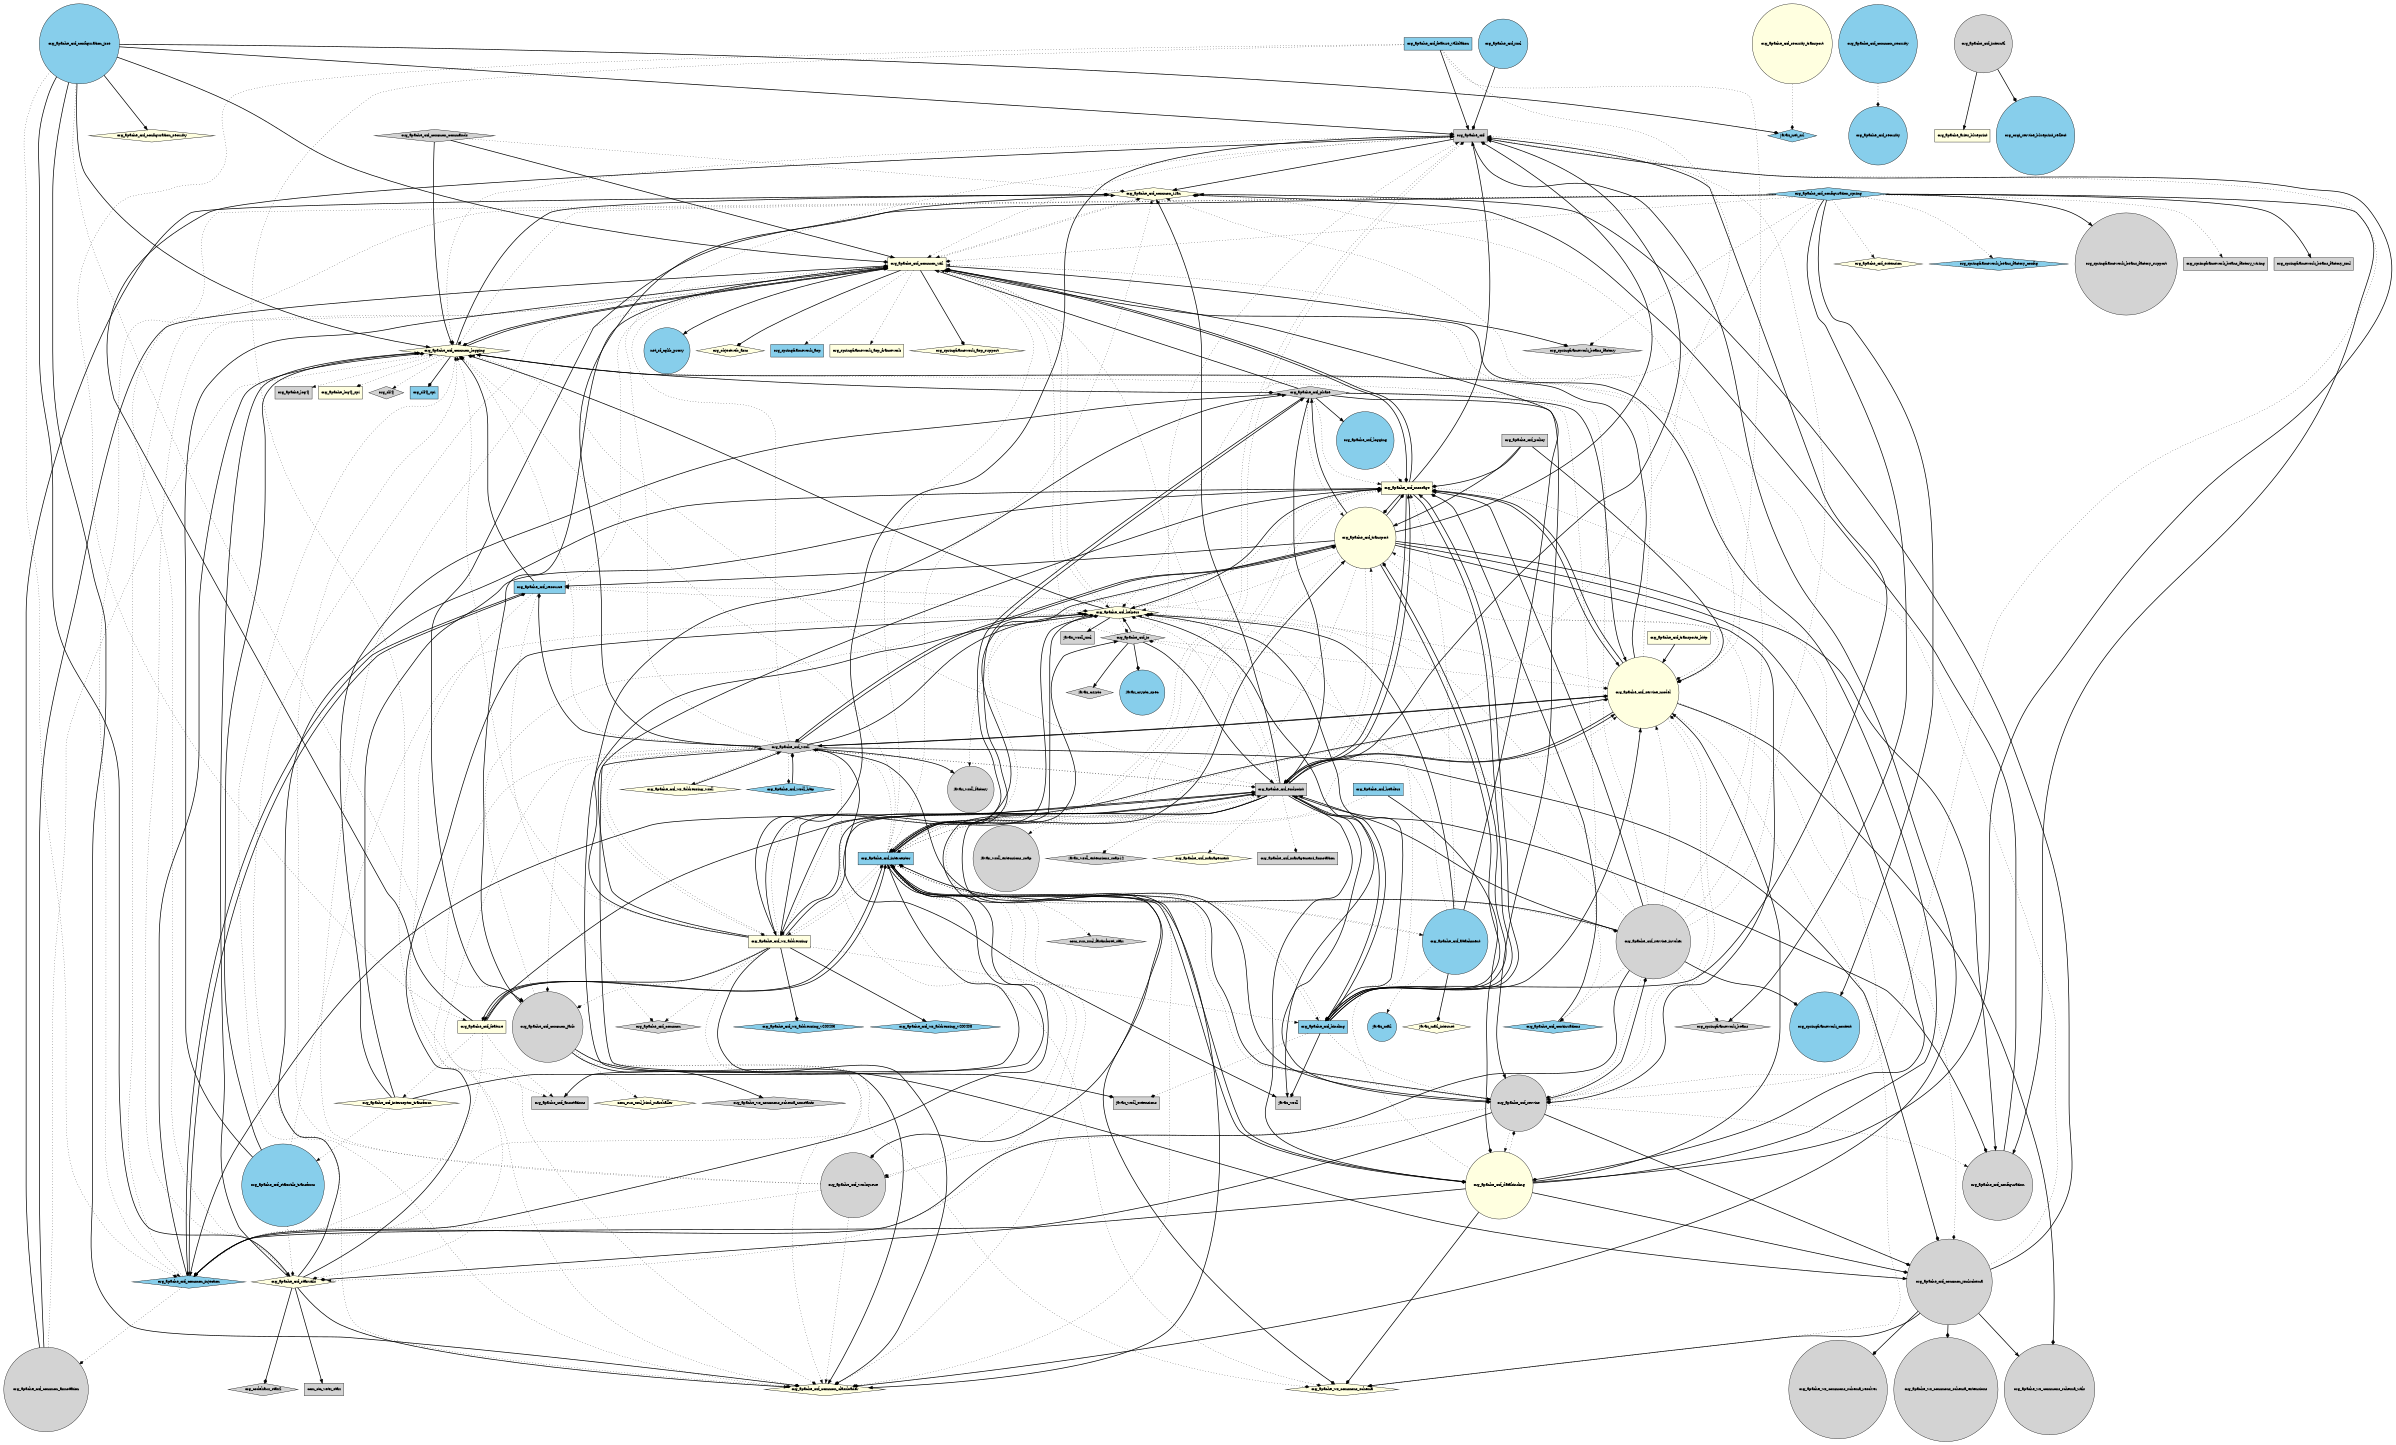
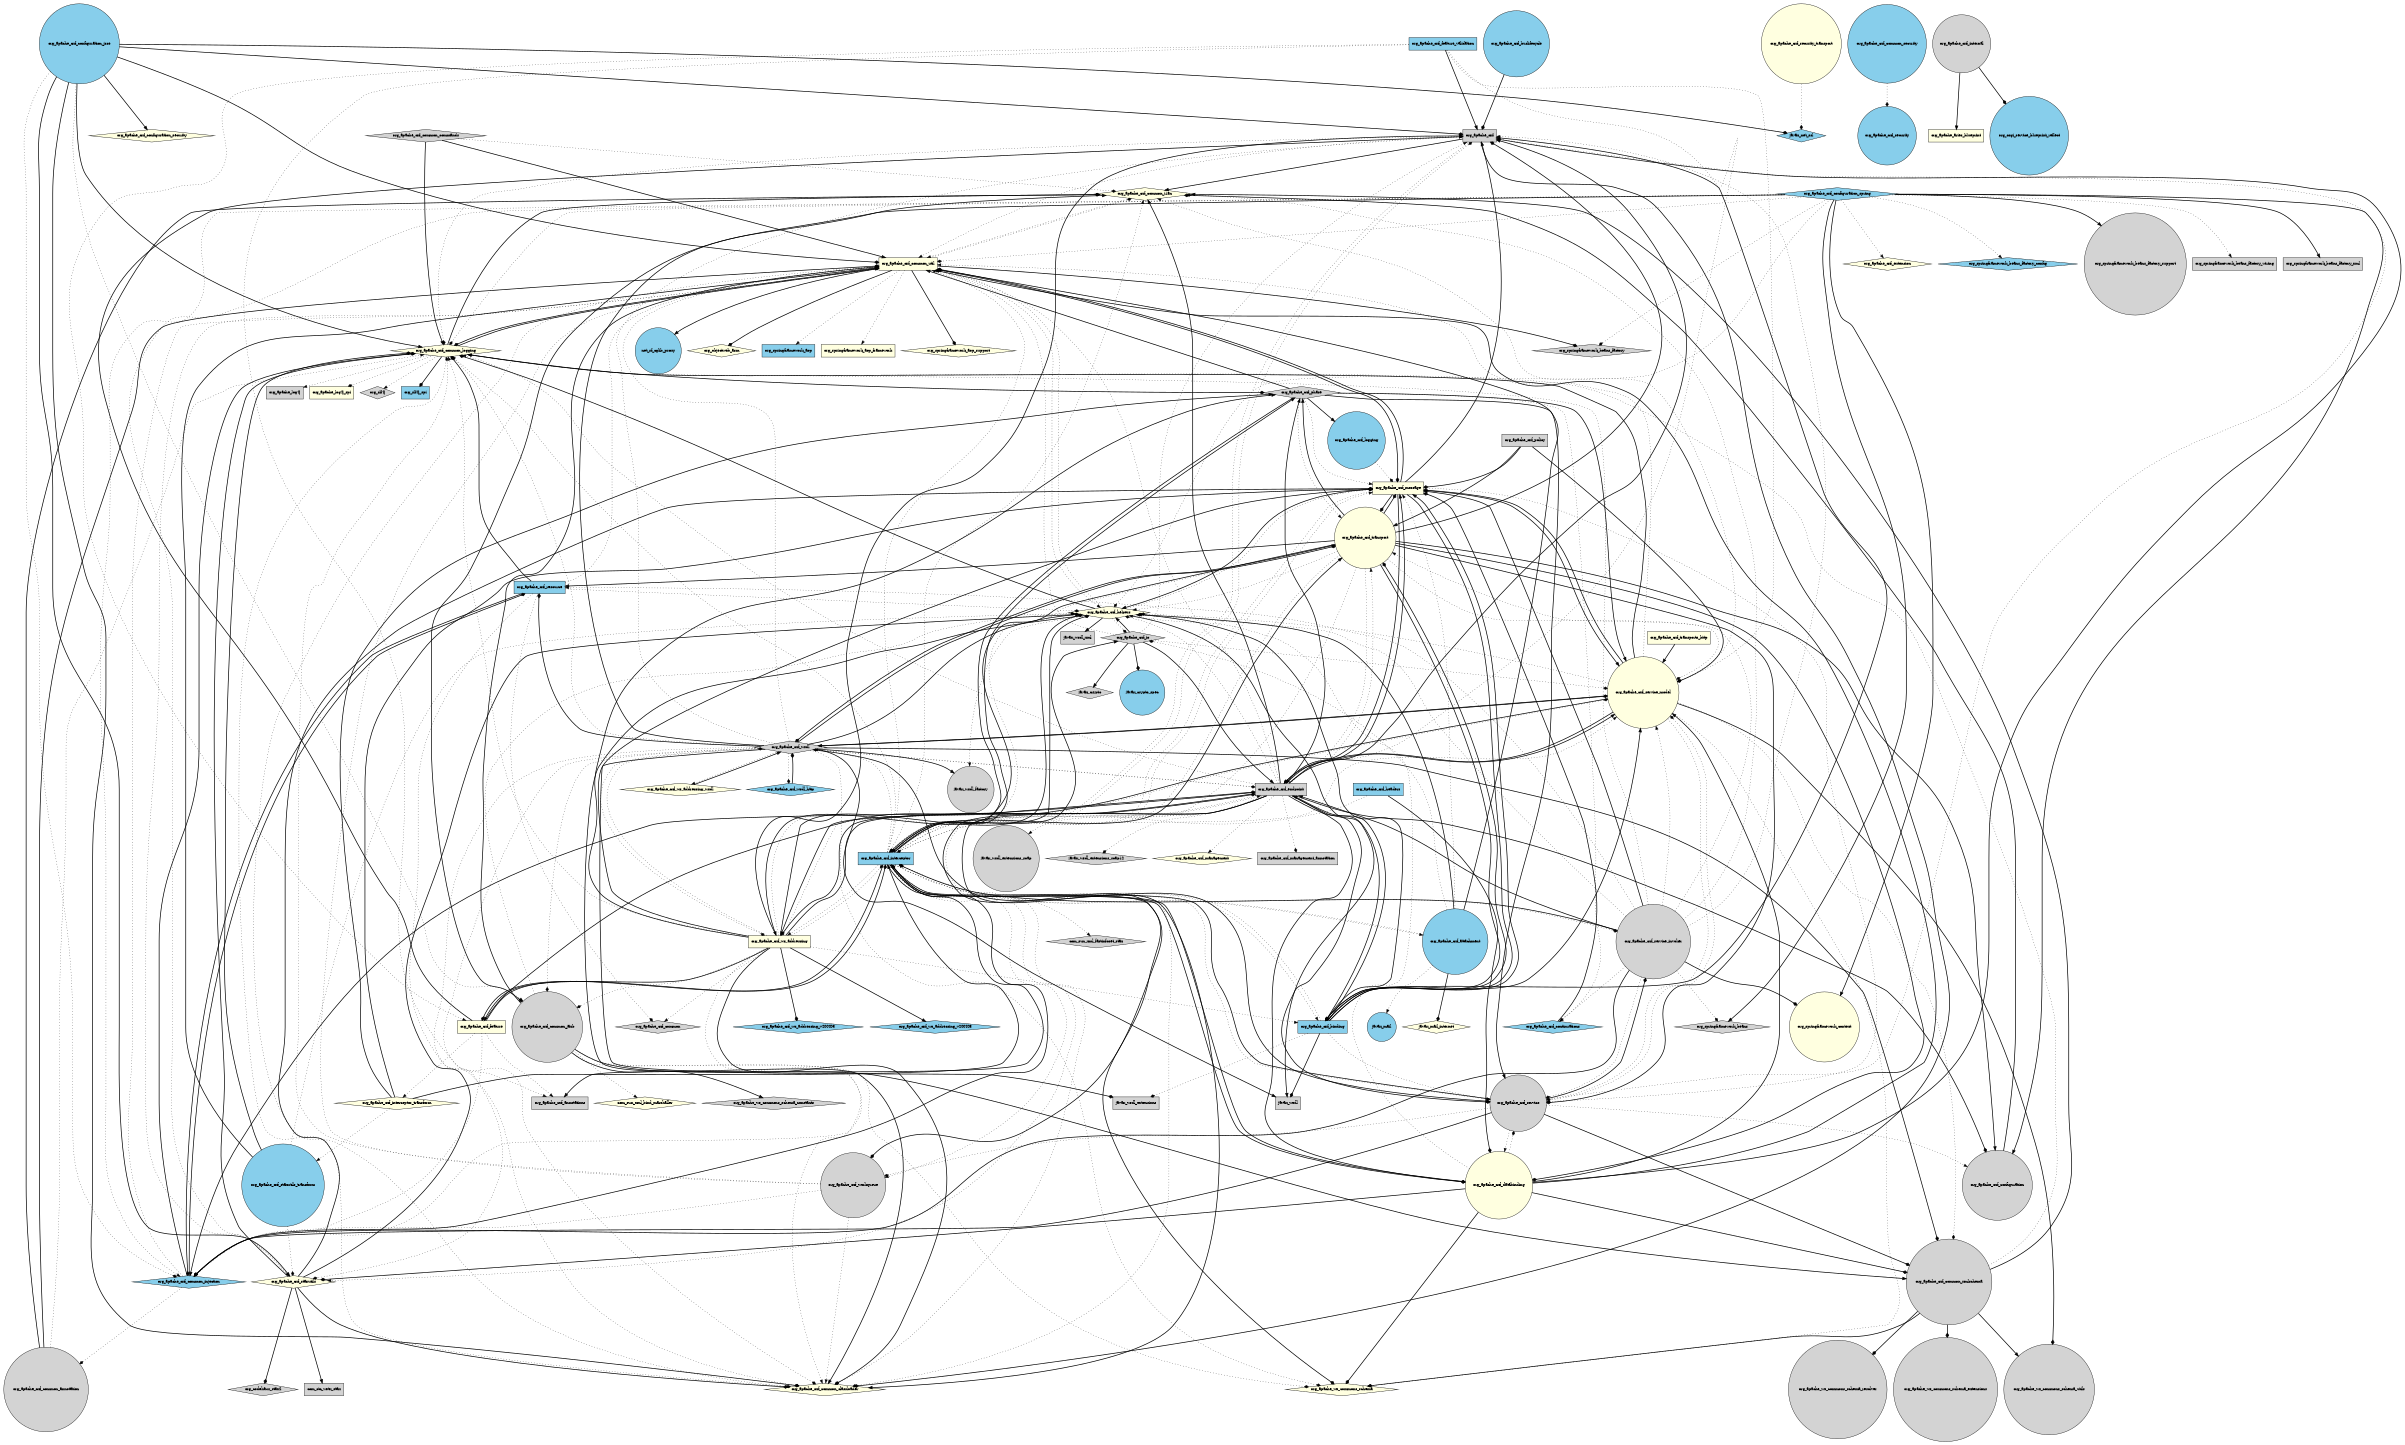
node "org_apache_cxf_xml": label "org_apache_cxf_xml" -> "org_apache_cxf_buslifecycle"
node "org_springframework_context": fillcolor skyblue -> lightyellow
edge "org_apache_cxf_staxutils" -> "org_apache_cxf_common_classloader": arrowhead normal -> diamond
